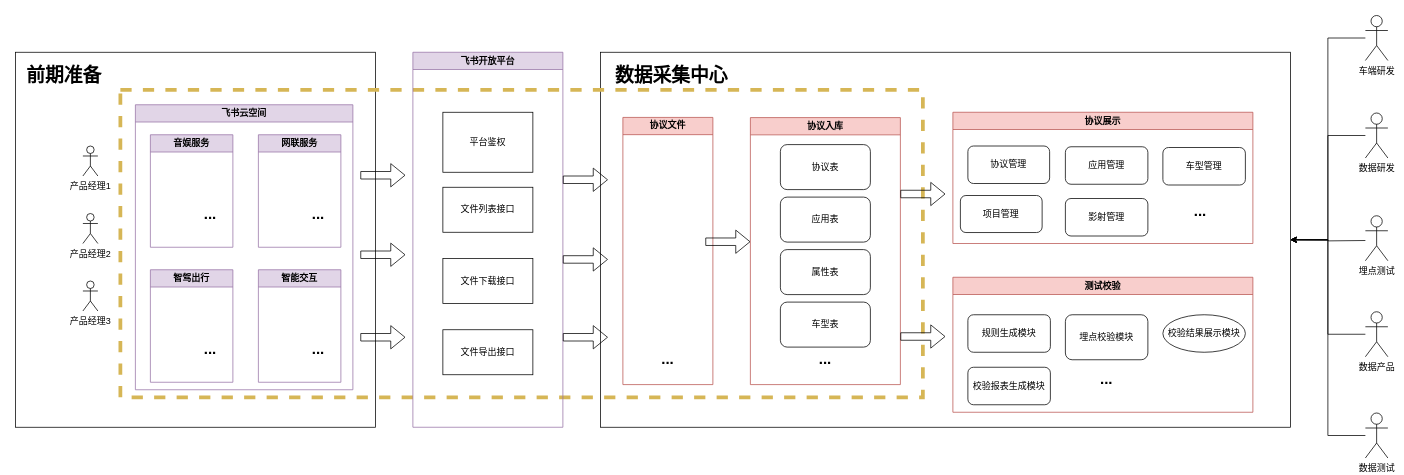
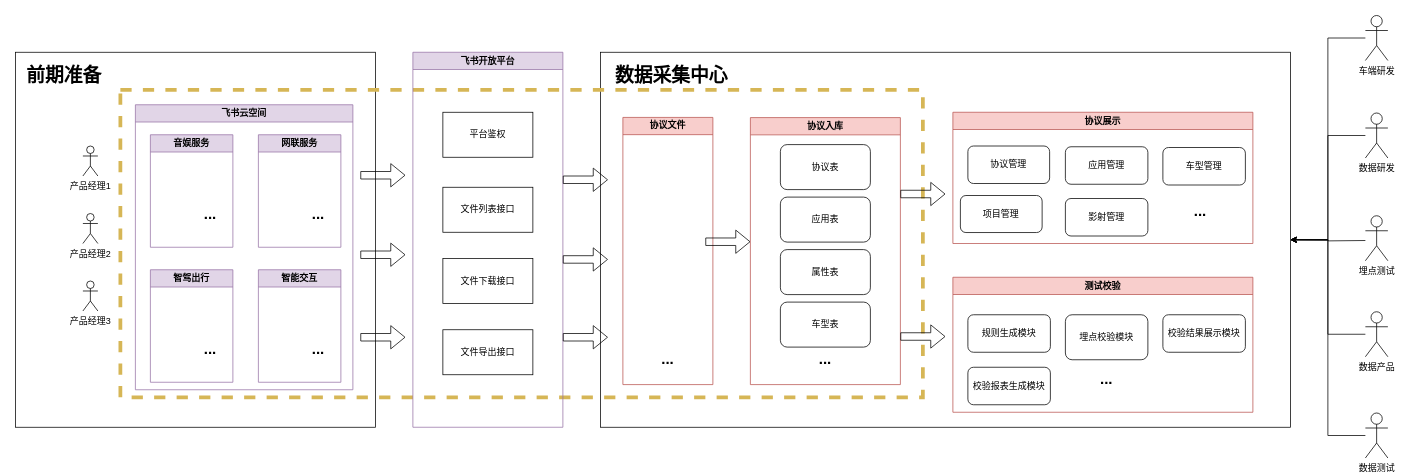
node "平台鉴权": size 90x60 -> 90x45
node "校验结果展示模块": shape ellipse -> rounded rectangle
